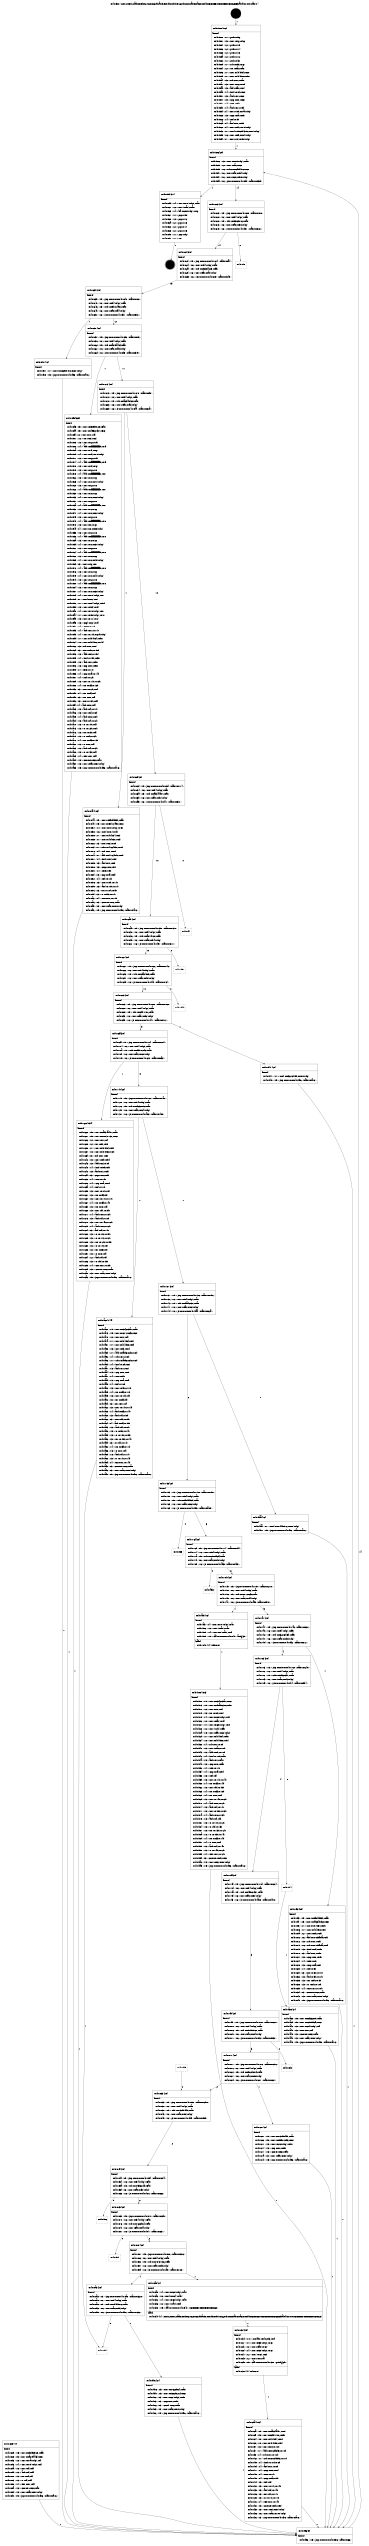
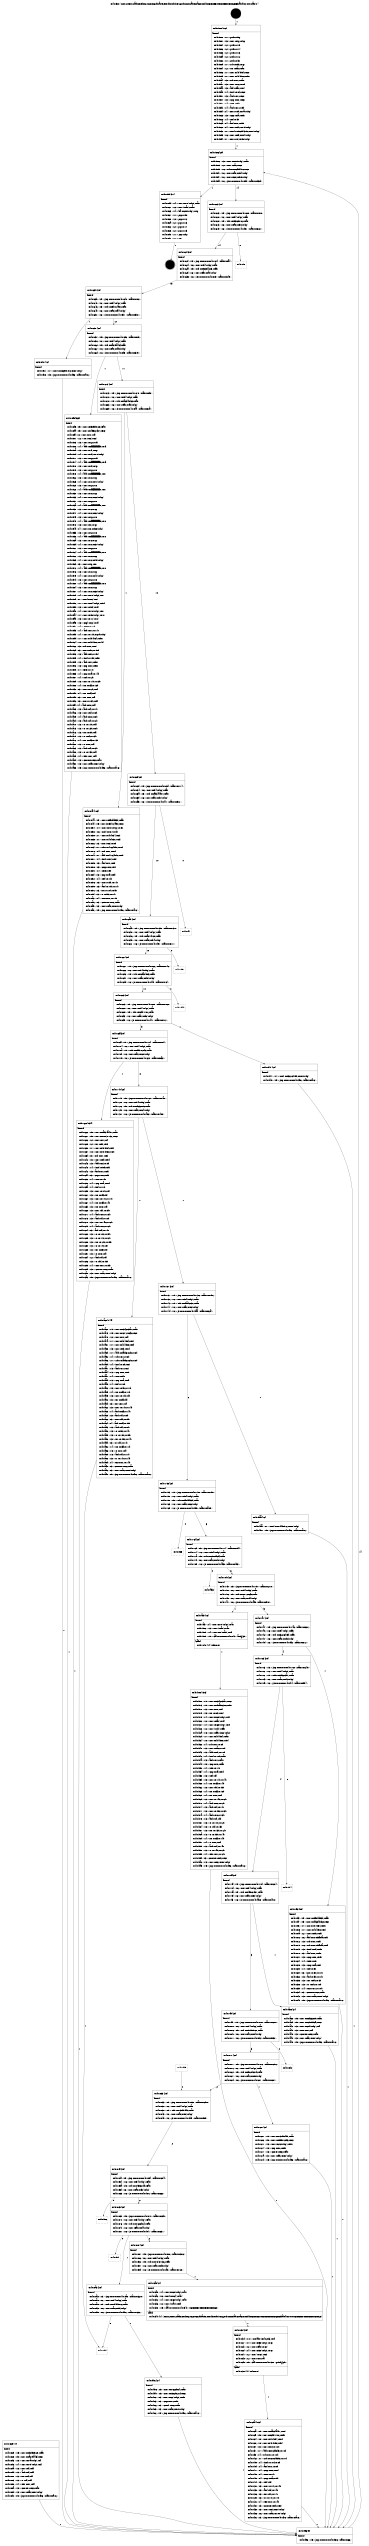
edge "0x401f14" -> "0x401a38 [27]": now "0x4017df [28]" -> "0x401a38 [27]"
edge "0x401887 [28]" -> "0x4018a3 [28]": now "0x40186b [28]" -> "0x4018a3 [28]"
